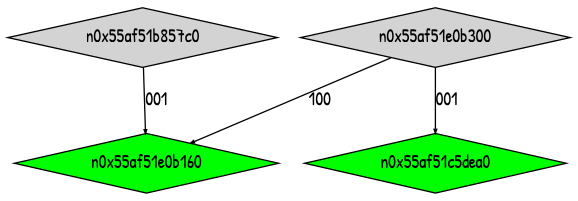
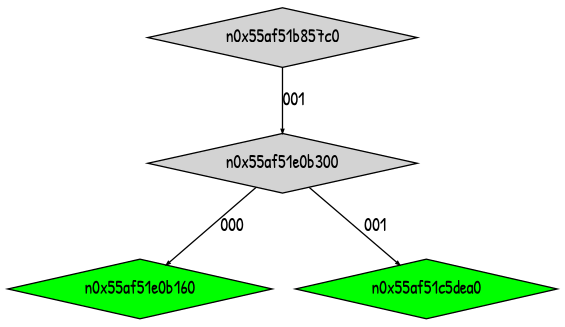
edge "n0x55af51b857c0" -> "n0x55af51e0b160": now "n0x55af51b857c0" -> "n0x55af51e0b300"
edge "n0x55af51e0b300" -> "n0x55af51e0b160": label "100" -> "000"
